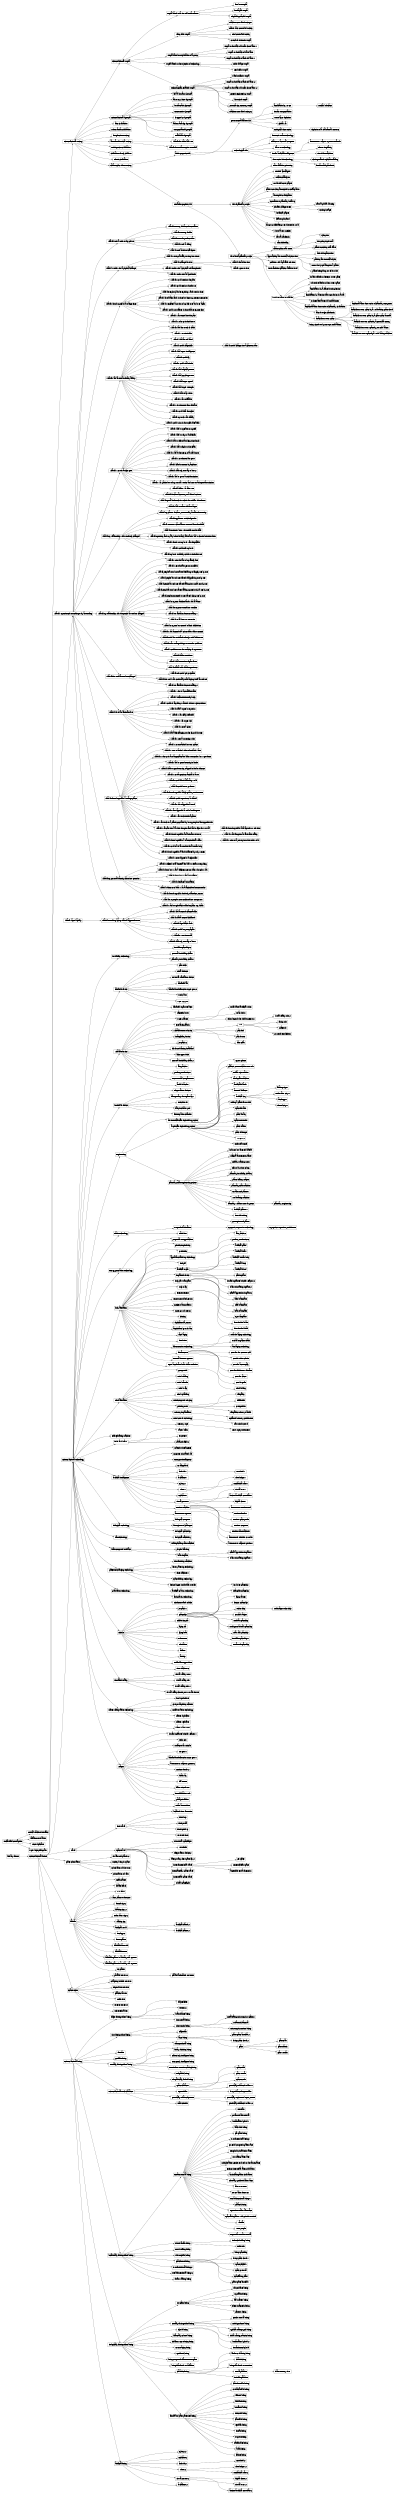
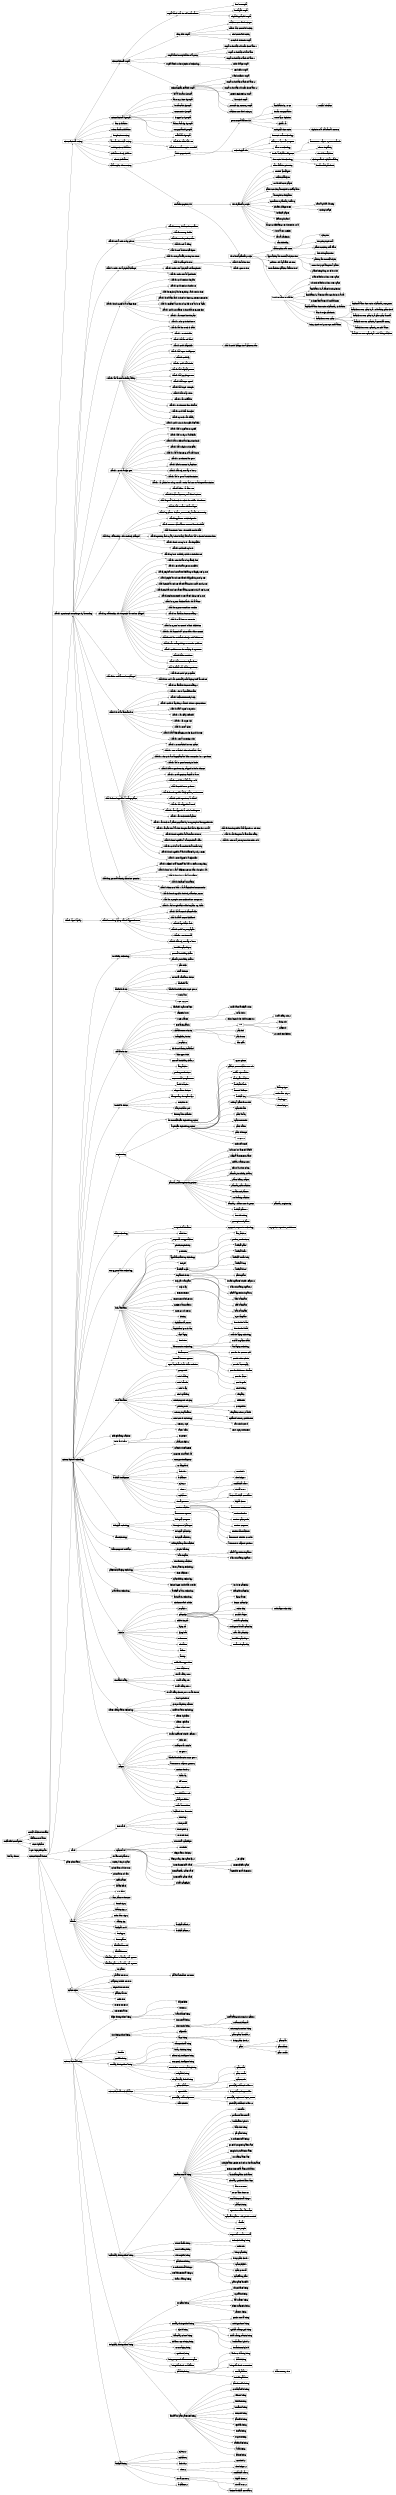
node "invasive life form detector outer space": label "invasive life form detector outer space" -> "invasive life form from outer space"
